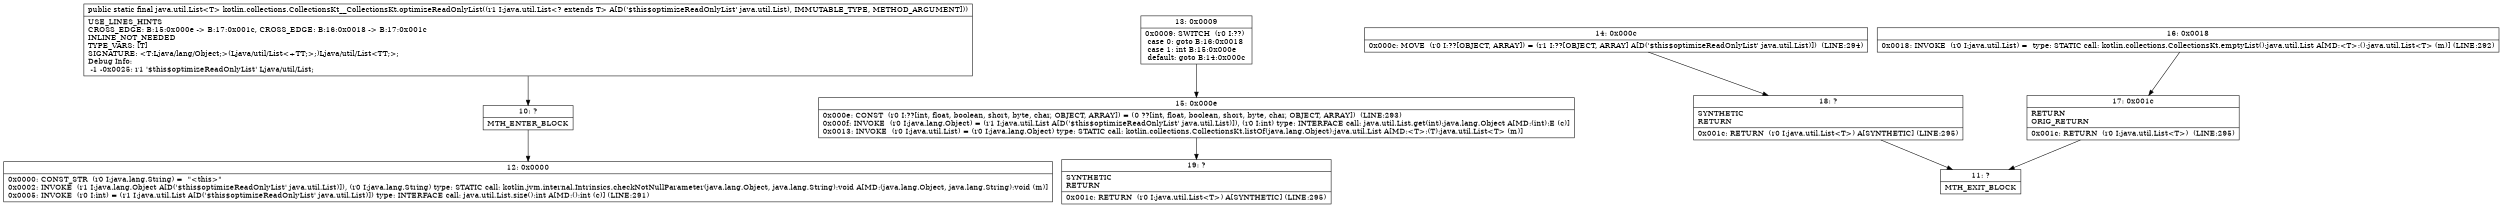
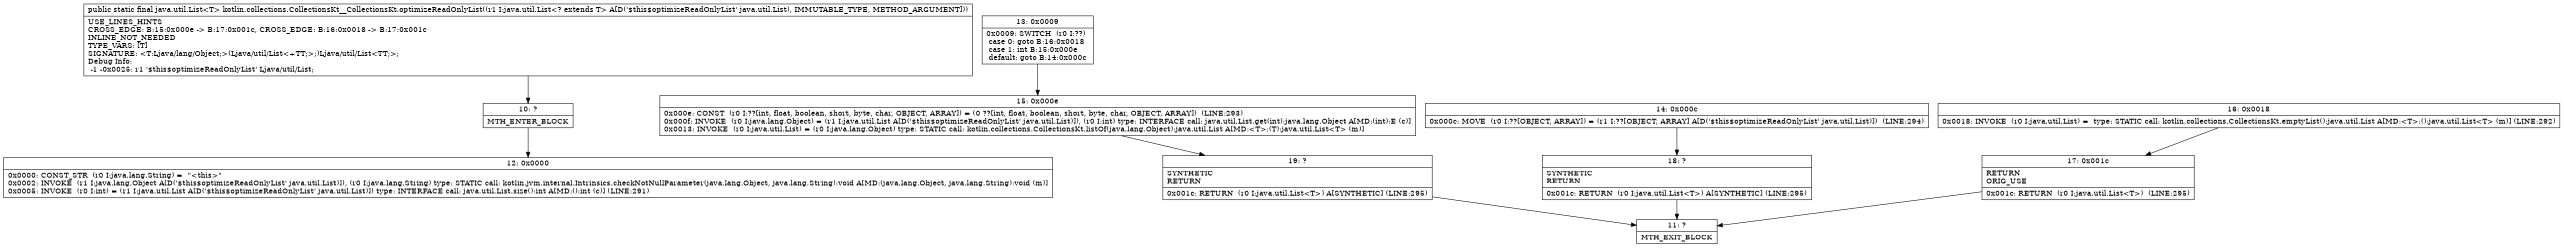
node "17: 0x001c": text "ORIG_RETURN" -> "ORIG_USE"
edge "19: ?" -> "11: ?": added
